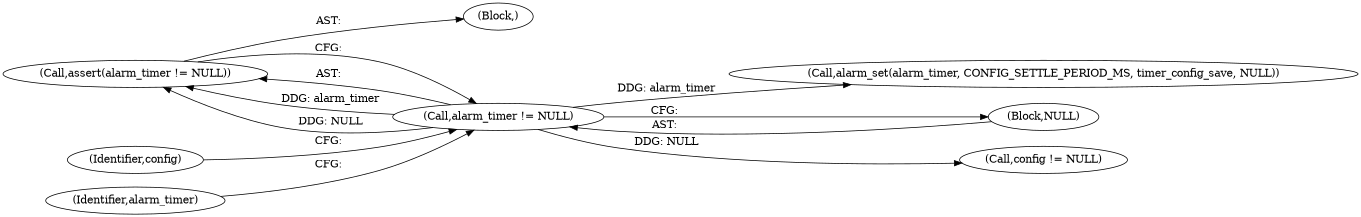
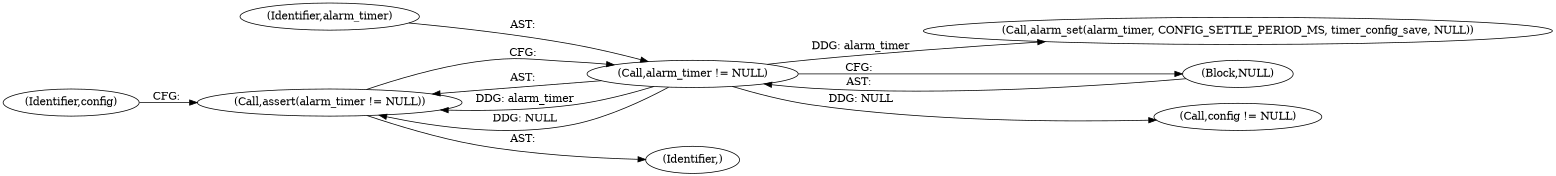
node "(Block,)": label "(Block,)" -> "(Identifier,)"
edge "(Identifier,config)" -> "(Call,alarm_timer != NULL)": now "(Identifier,config)" -> "(Call,assert(alarm_timer != NULL))"
edge "(Identifier,alarm_timer)" -> "(Call,alarm_timer != NULL)": label "CFG: " -> "AST: "
